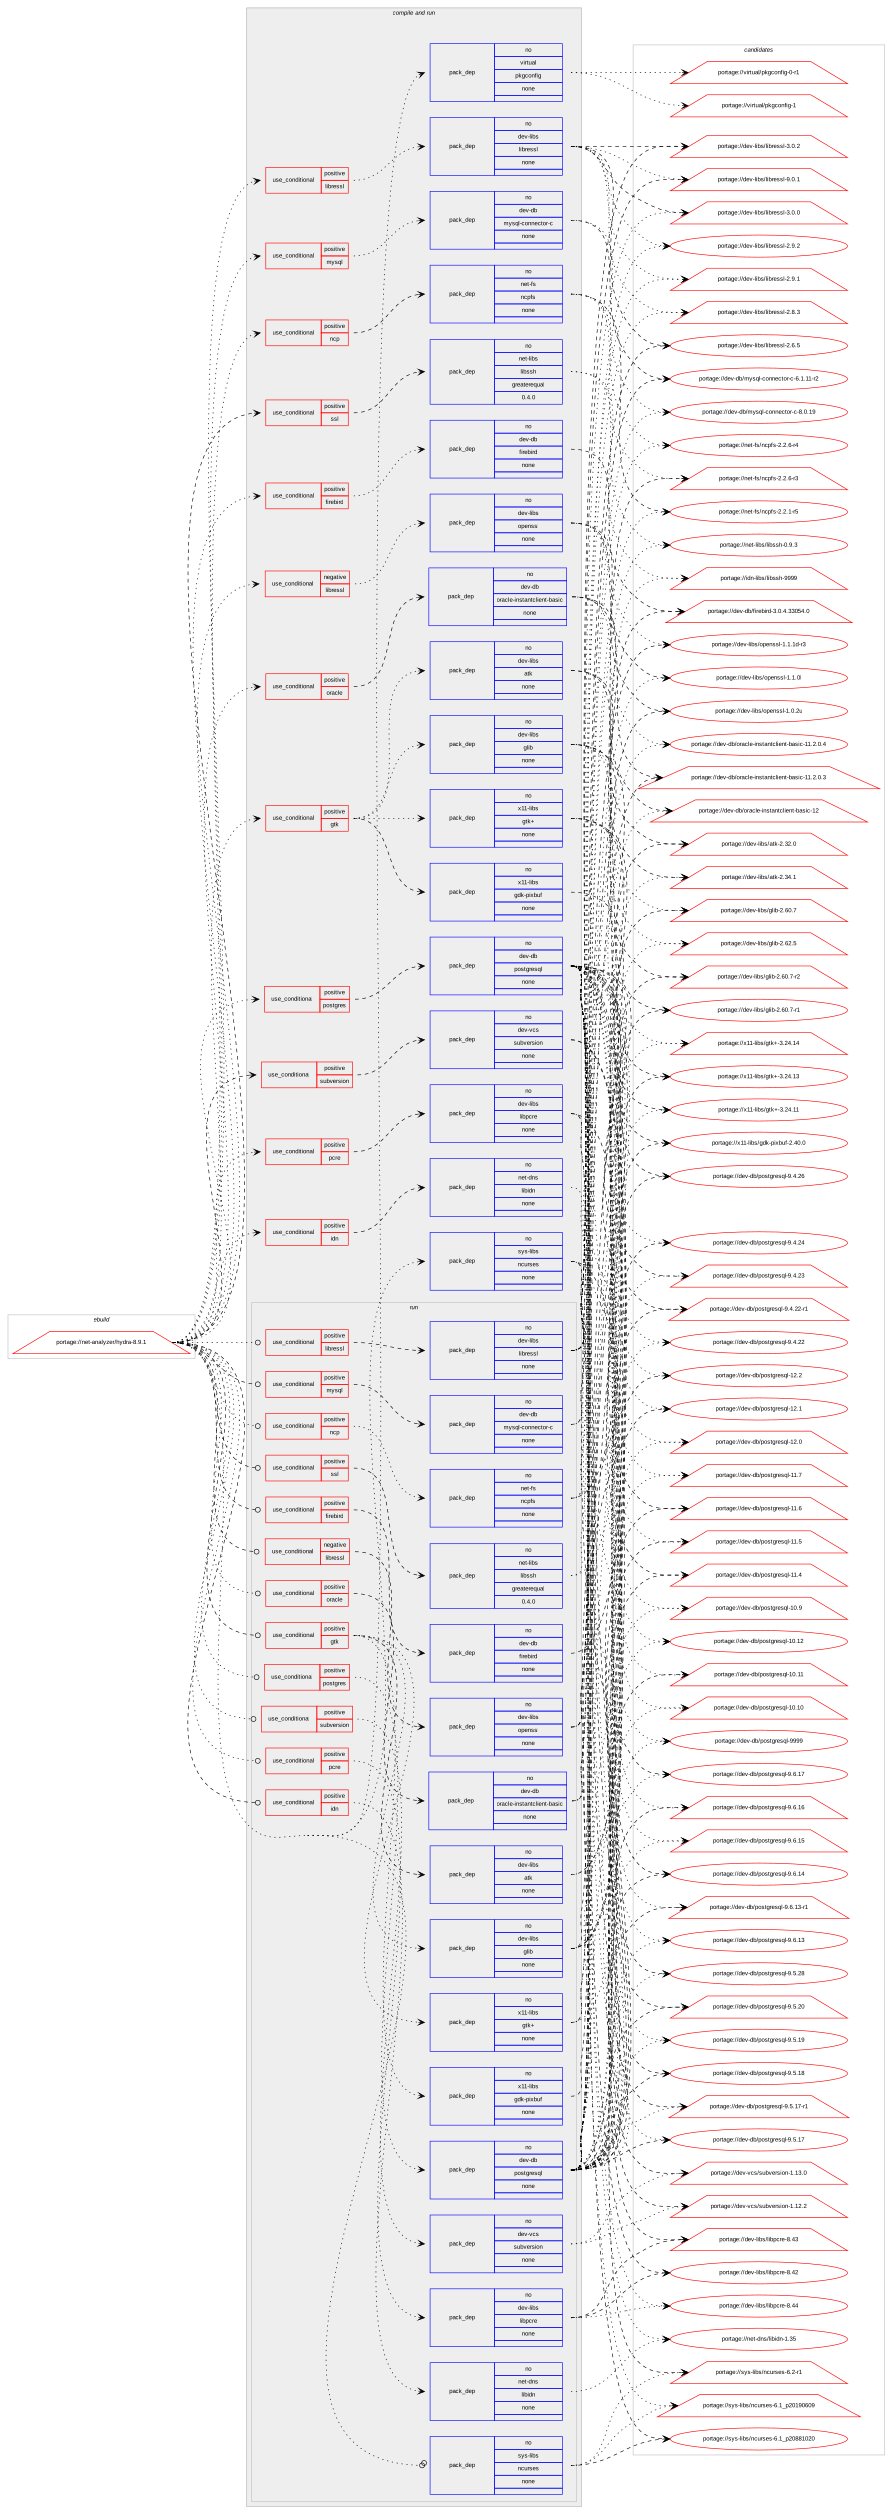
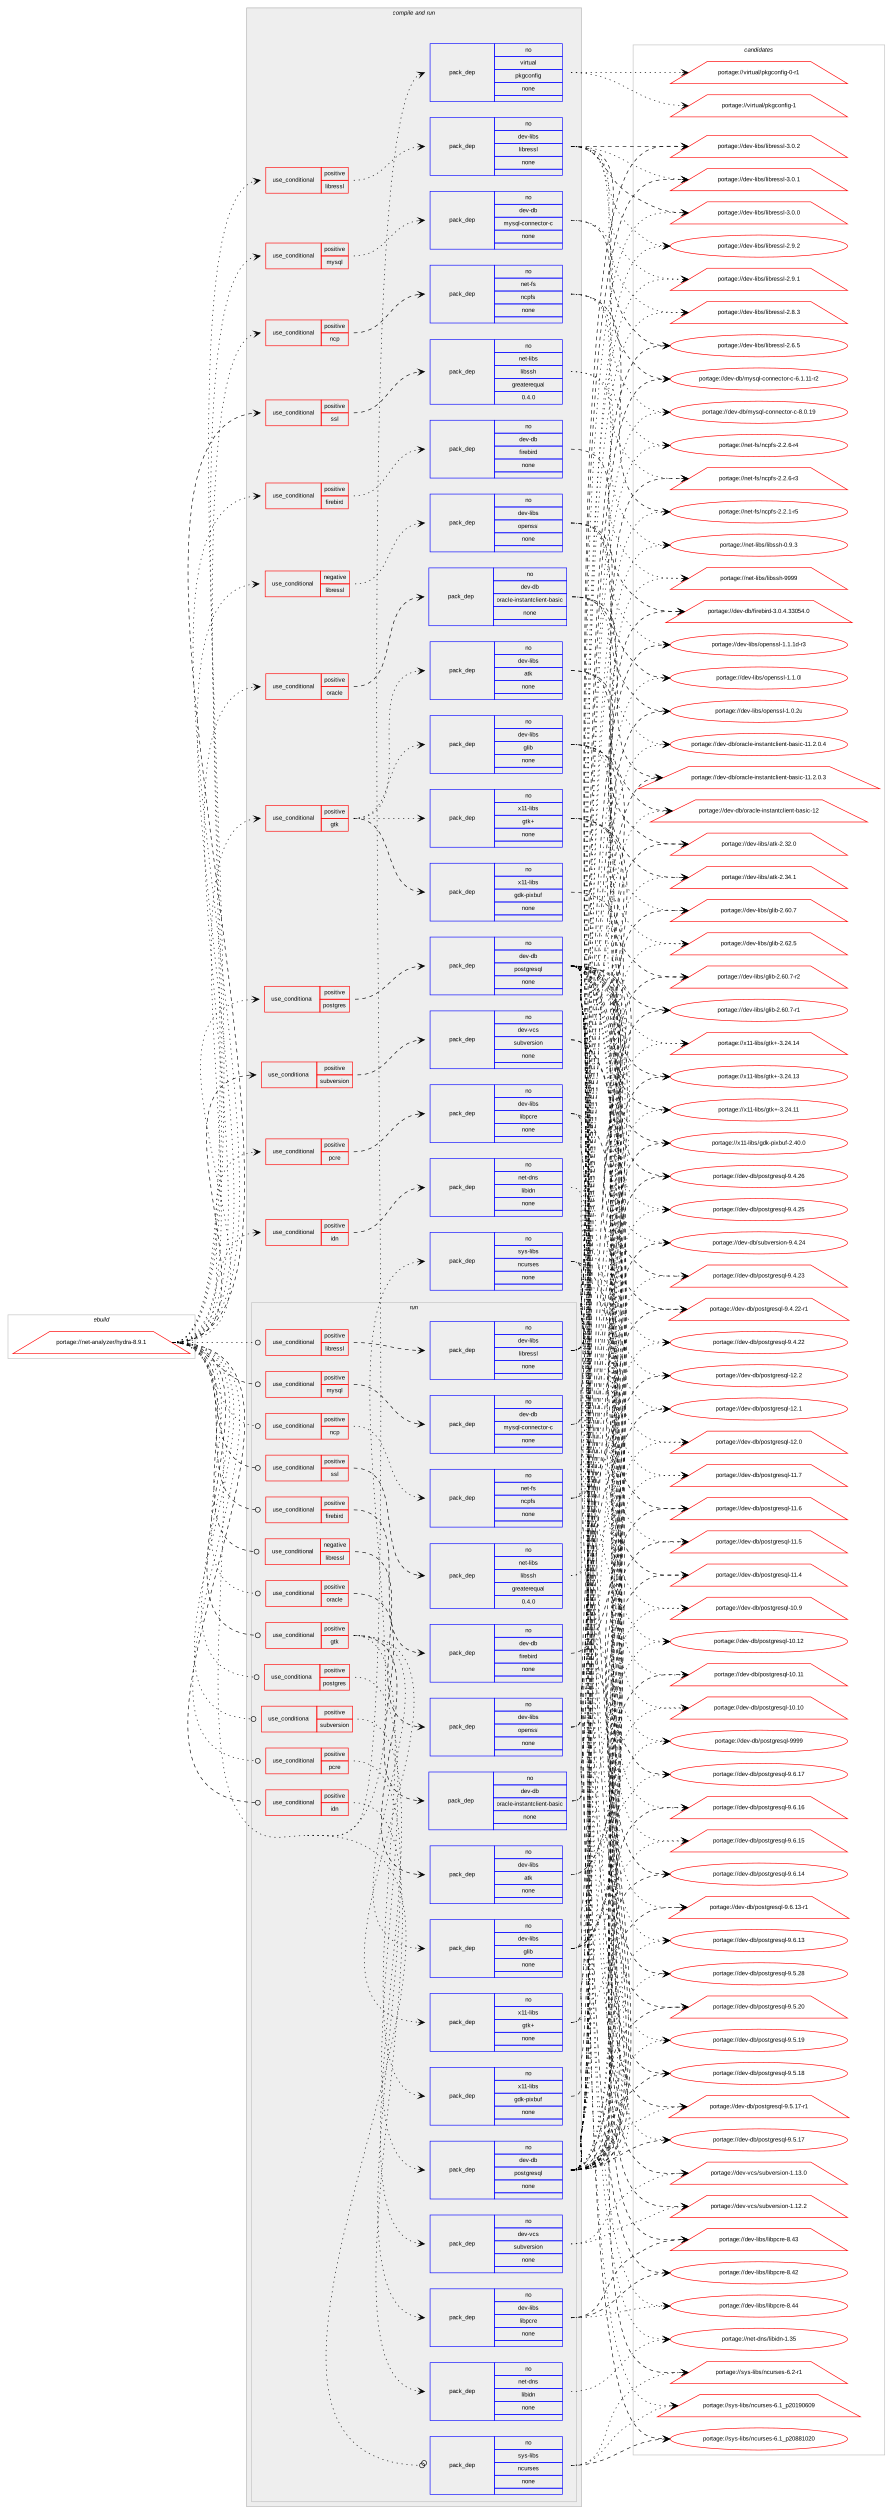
node "portage://dev-libs/libressl-9.0.1": label "portage://dev-libs/libressl-9.0.1" -> "portage://dev-libs/libressl-3.0.1"
node "portage://idn-libs/libssh-9999": label "portage://idn-libs/libssh-9999" -> "portage://net-libs/libssh-9999"
node "portage://dev-db/postgresql-9.4.25": added
node "portage://dev-db/postgresql-9.4.24": label "portage://dev-db/postgresql-9.4.24" -> "portage://dev-db/subversion-9.4.24"
